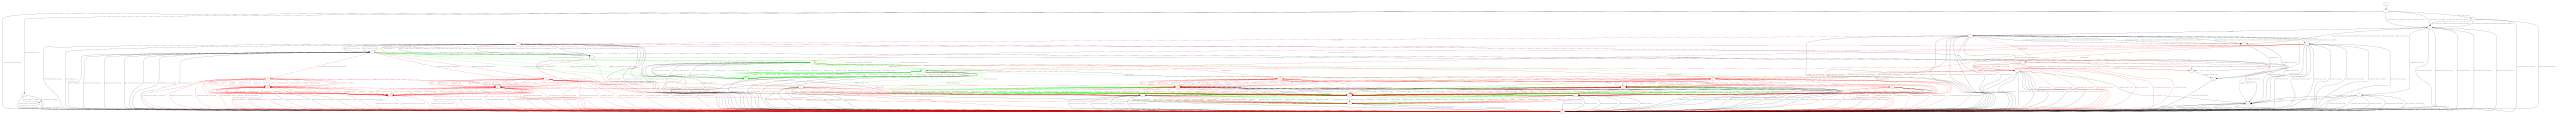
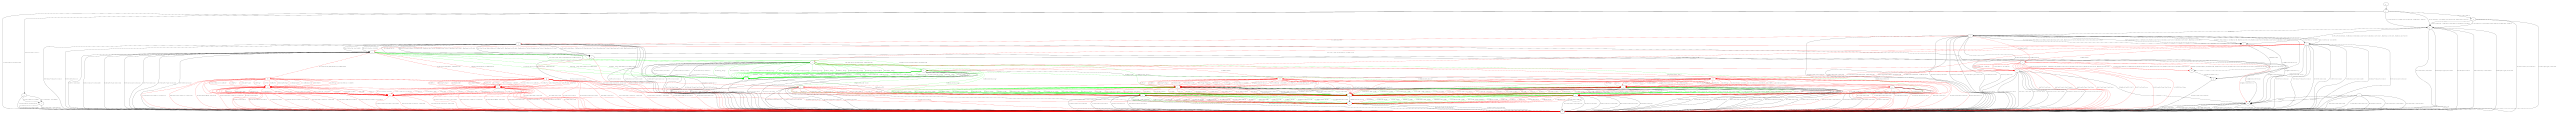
edge "c" -> "k": now "c" -> "h"
edge "g" -> "t": removed, label "[ChgDestConID-Ori]/"
